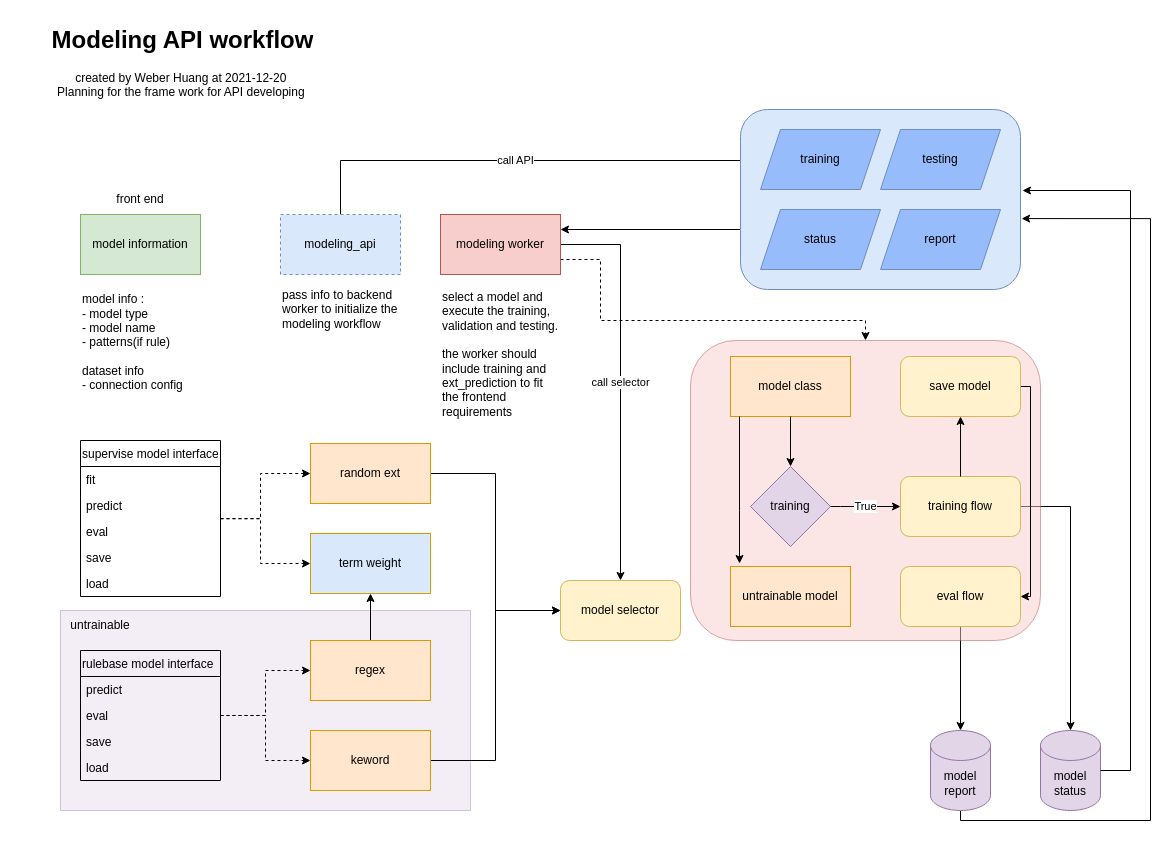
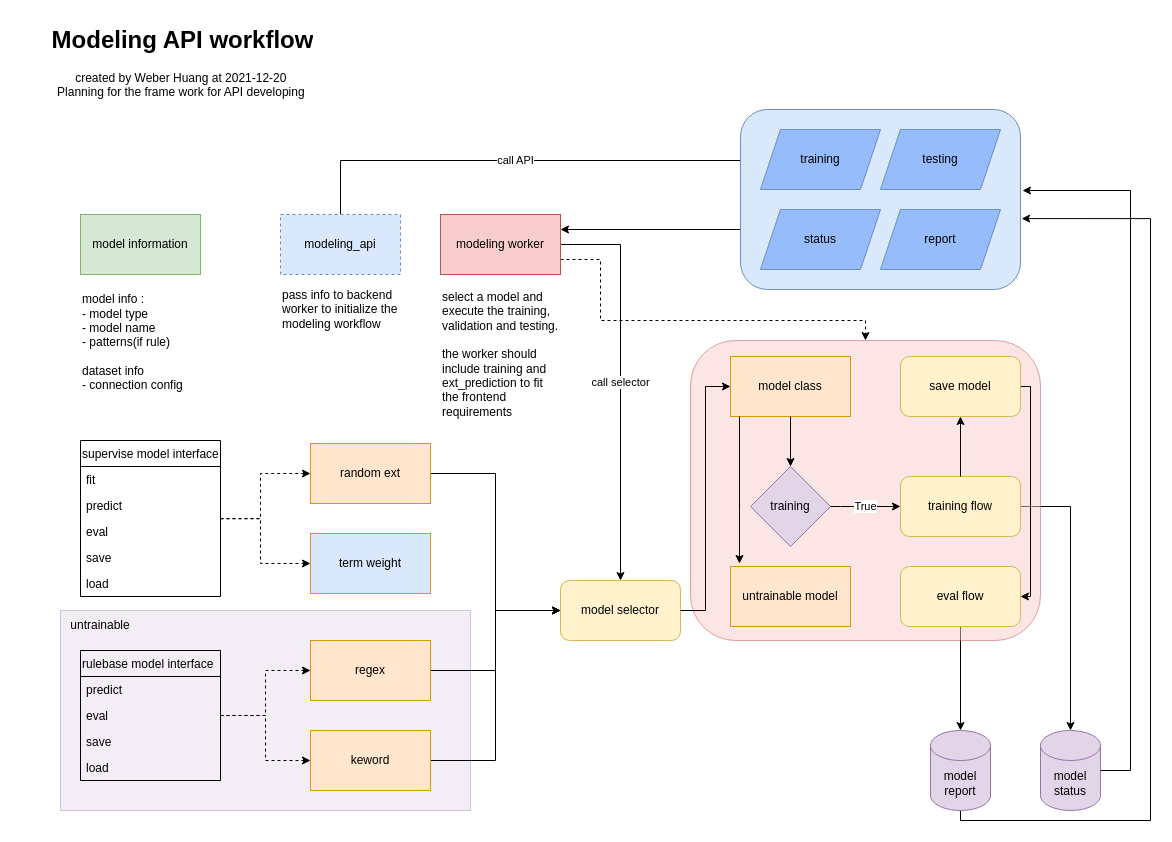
node "front end": removed
edge "model selector" -> "model class": added
edge "regex" -> "term weight": now "regex" -> "model selector"
